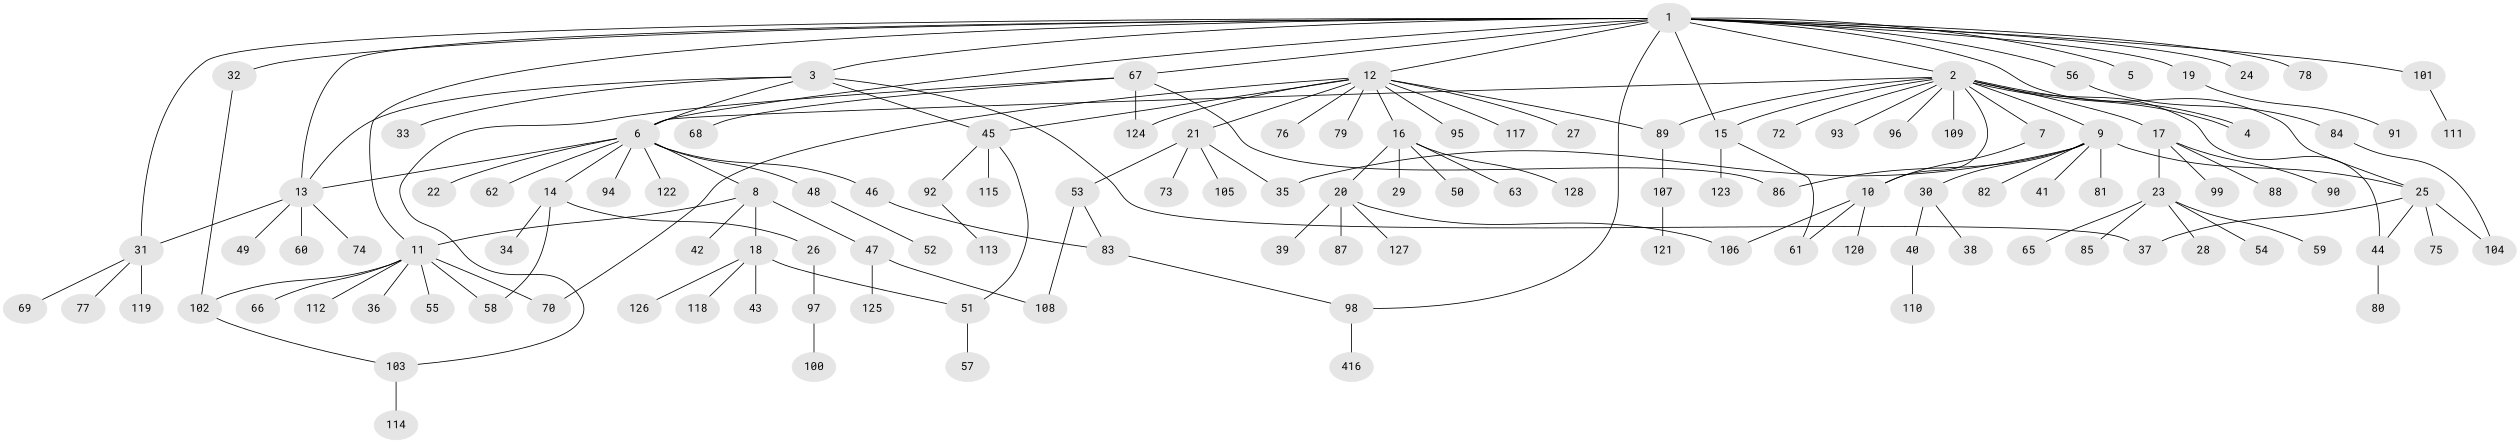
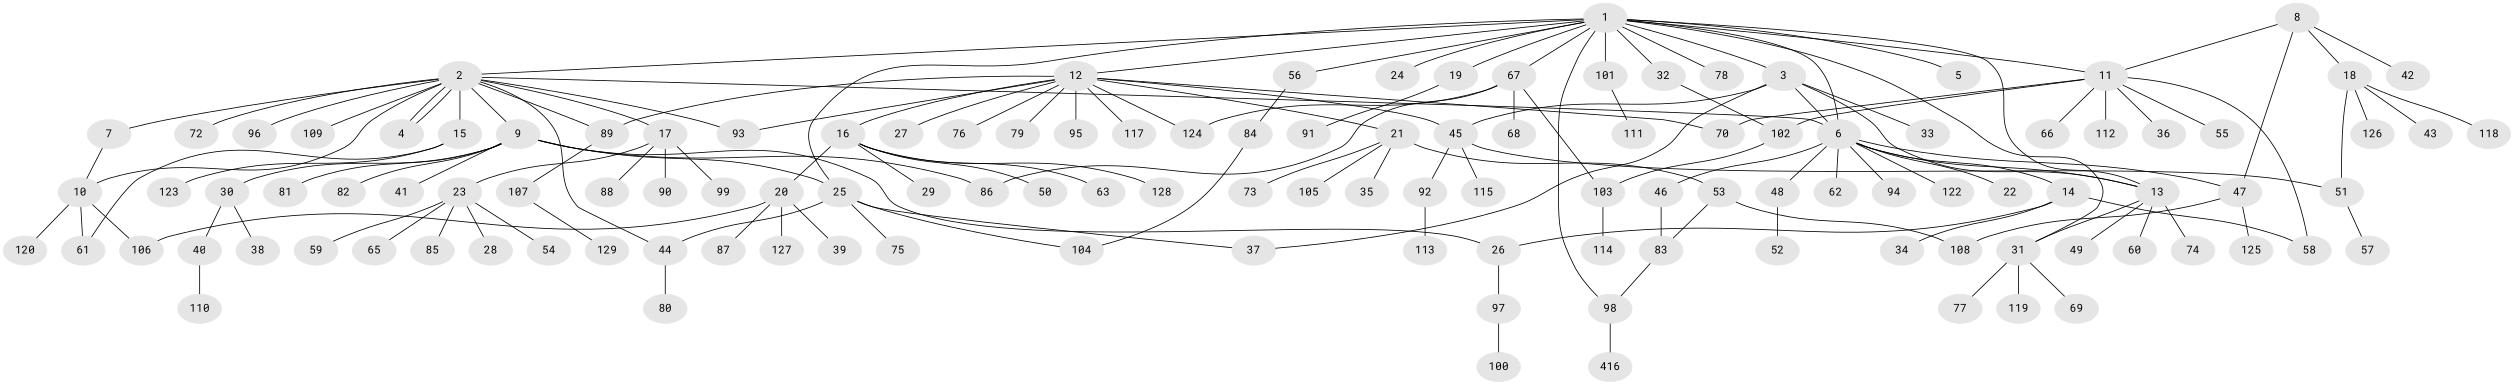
edge "1" -- "15": removed
edge "12" -- "93": added
edge "6" -- "8": now "6" -- "47"
edge "9" -- "35": now "9" -- "26"
node "121": label "121" -> "129"
